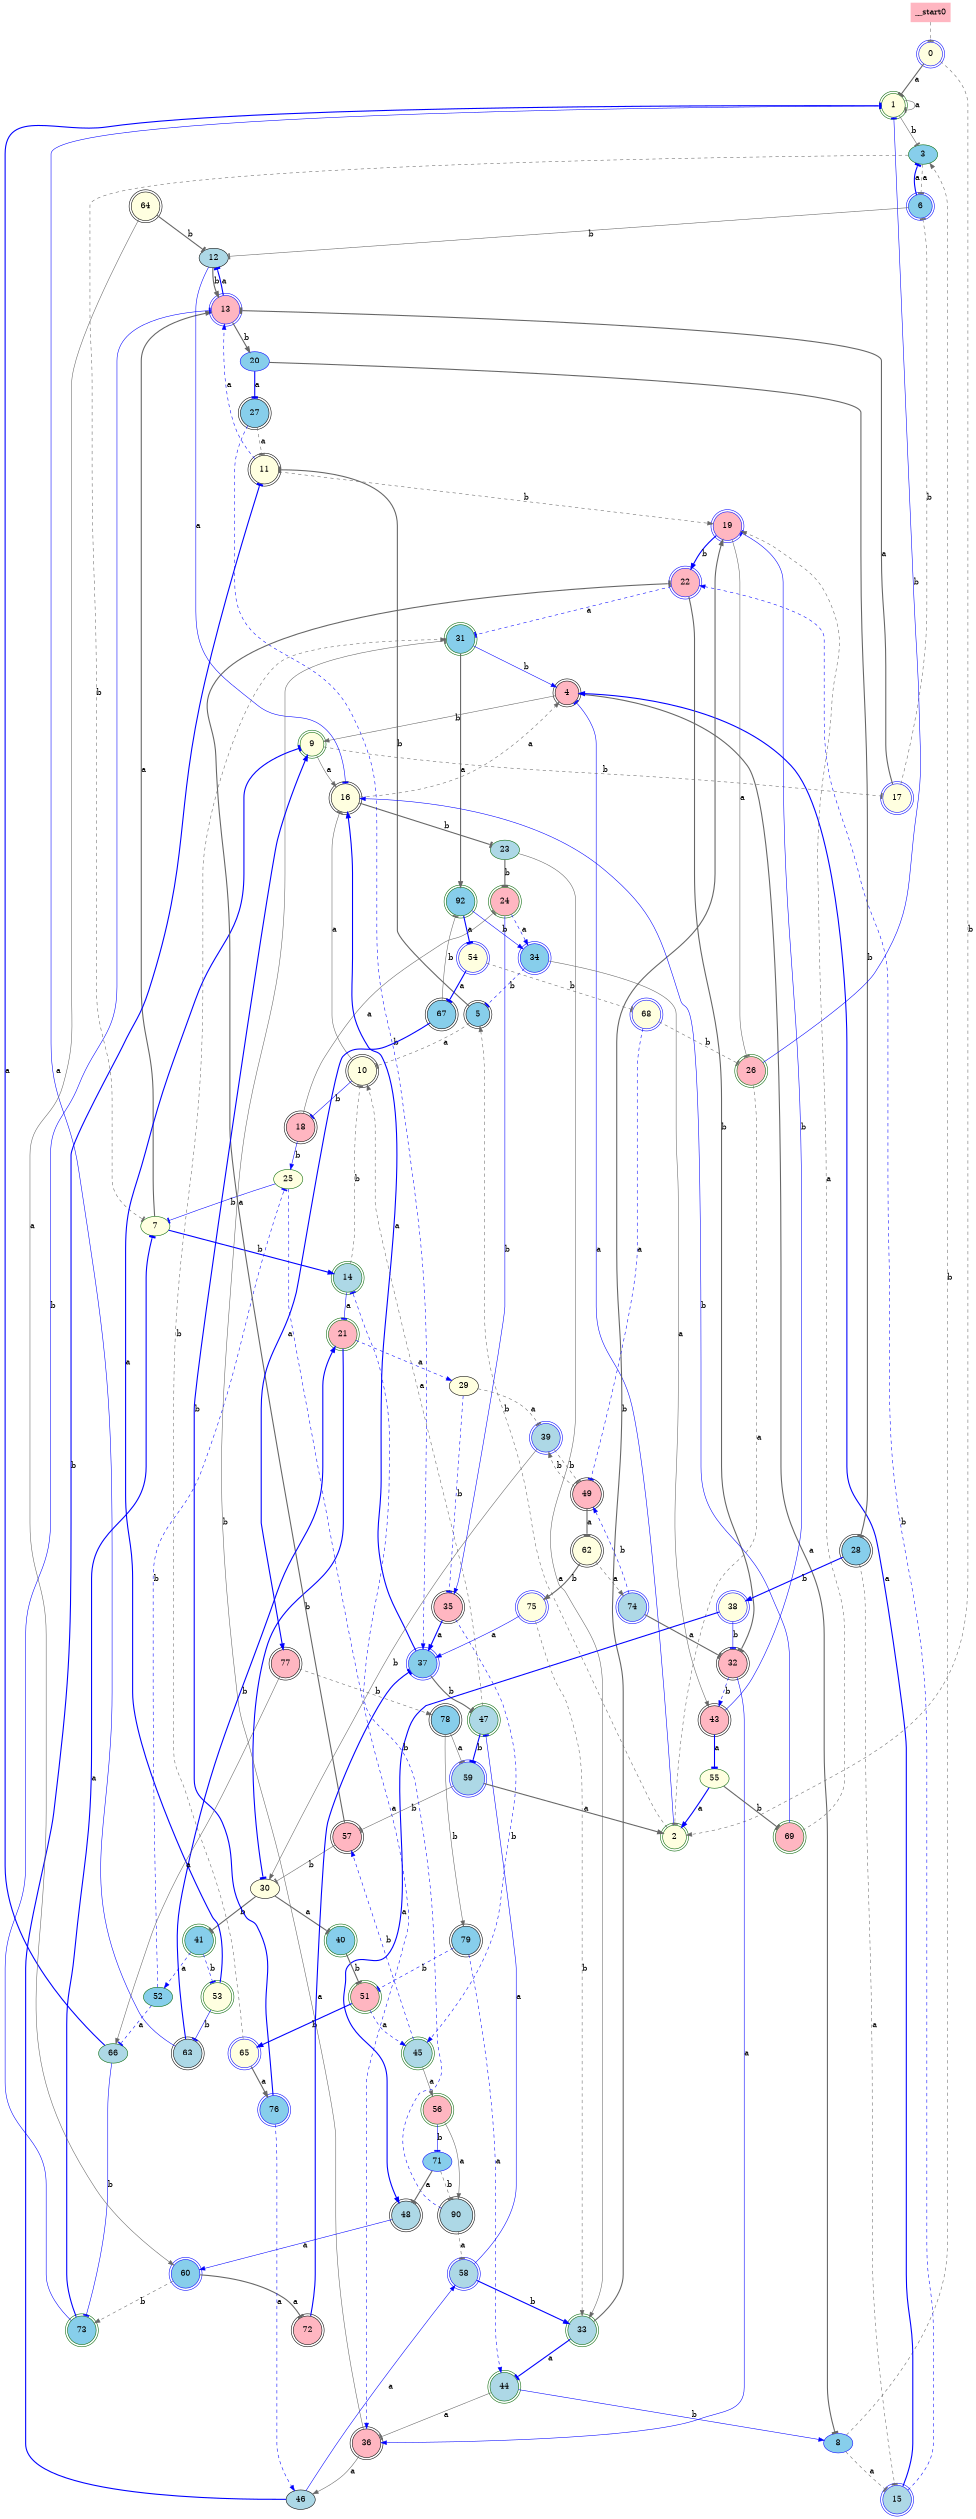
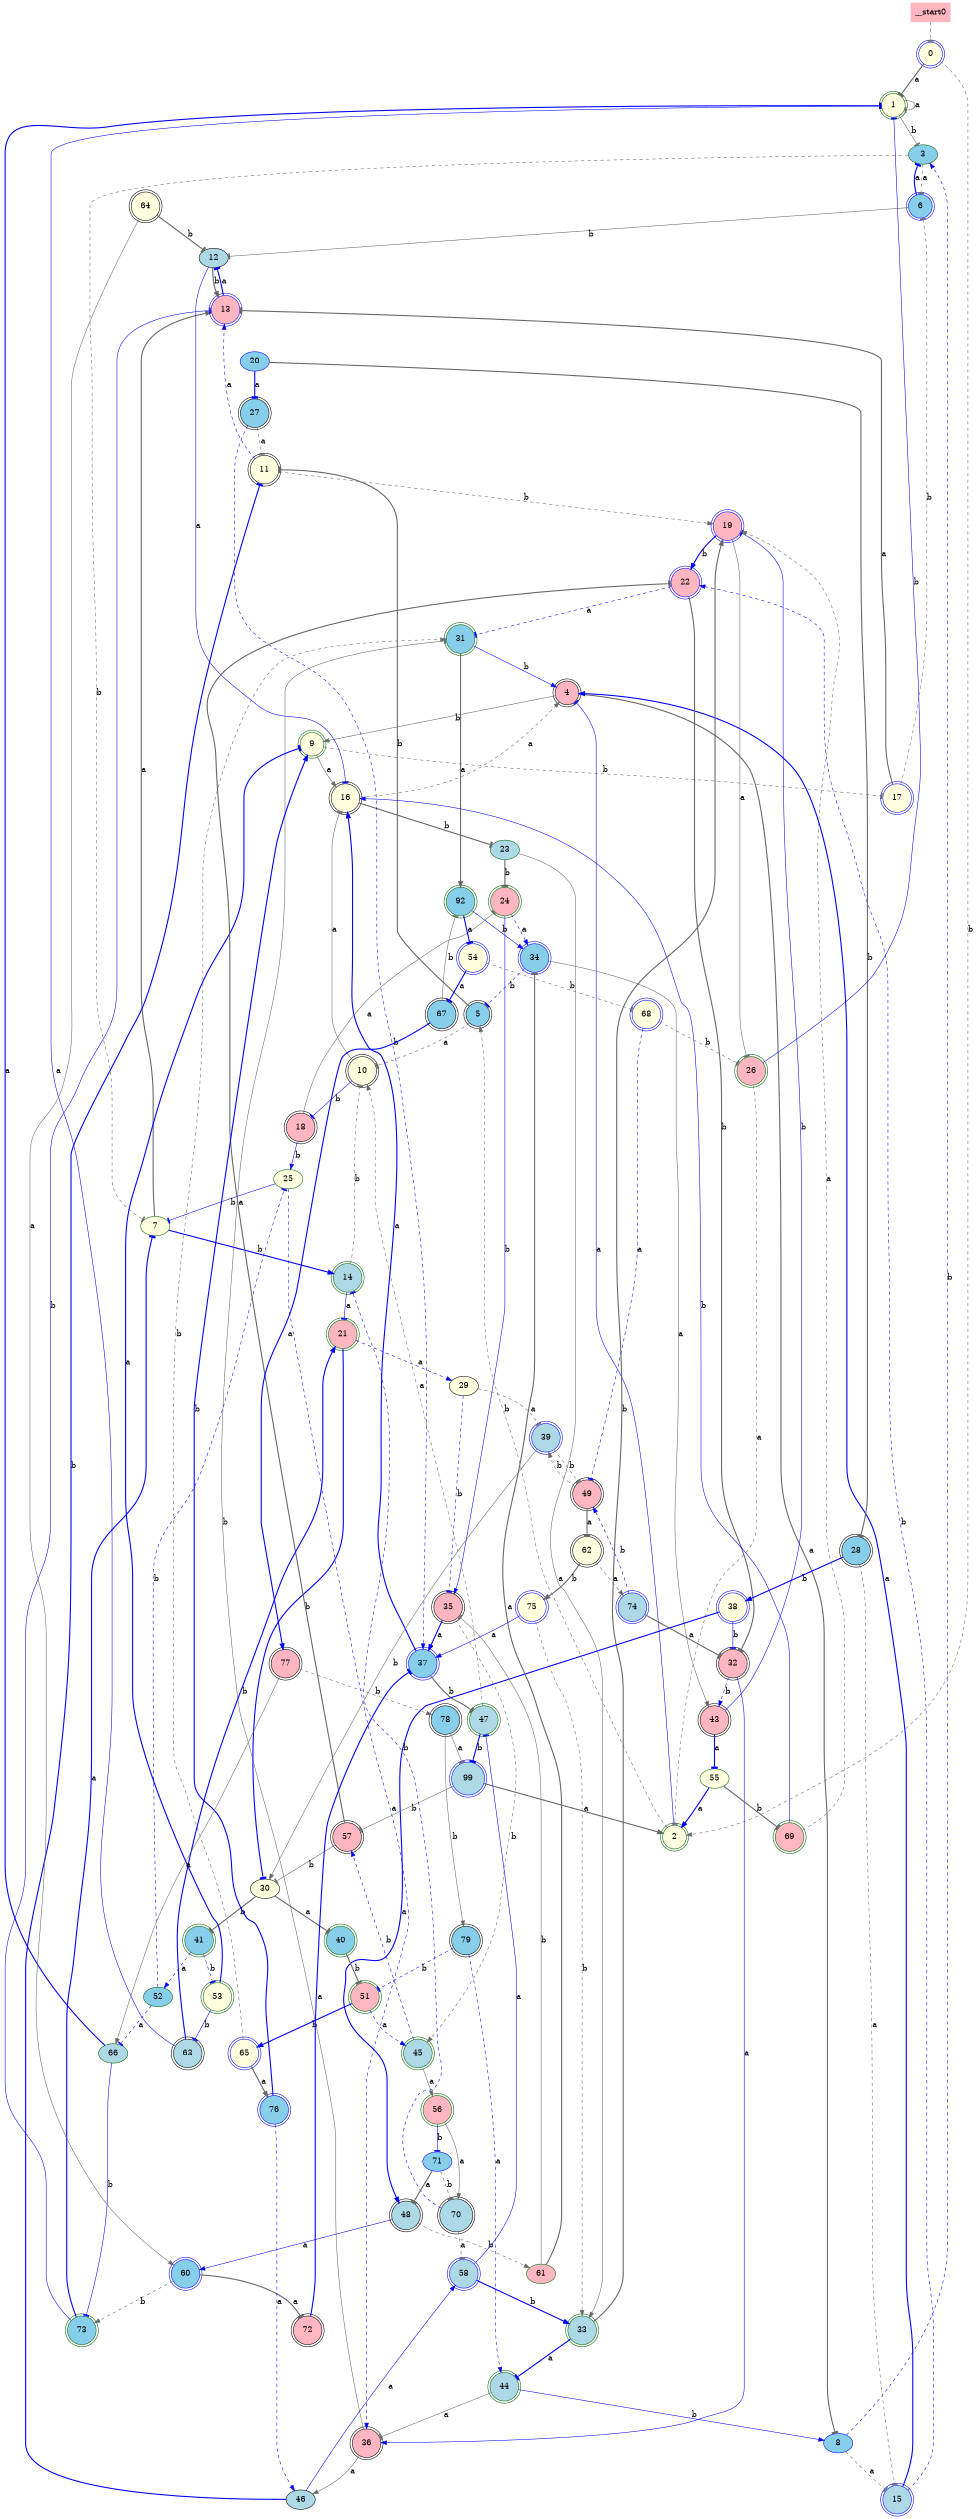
edge "13" -> "20": removed, label "b"
edge "8" -> "3": color gray40 -> blue
node "59": label "59" -> "99"
edge "35" -> "45": color blue -> gray40
node "90": label "90" -> "70"
node "61": added
